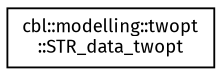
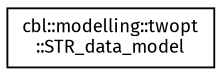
node "cbl::modelling::twopt ::STR_data_twopt": label "cbl::modelling::twopt ::STR_data_twopt" -> "cbl::modelling::twopt ::STR_data_model"
